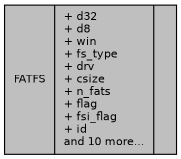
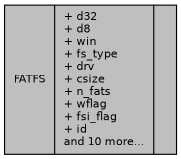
node "FATFS": text "+ flag" -> "+ wflag"
